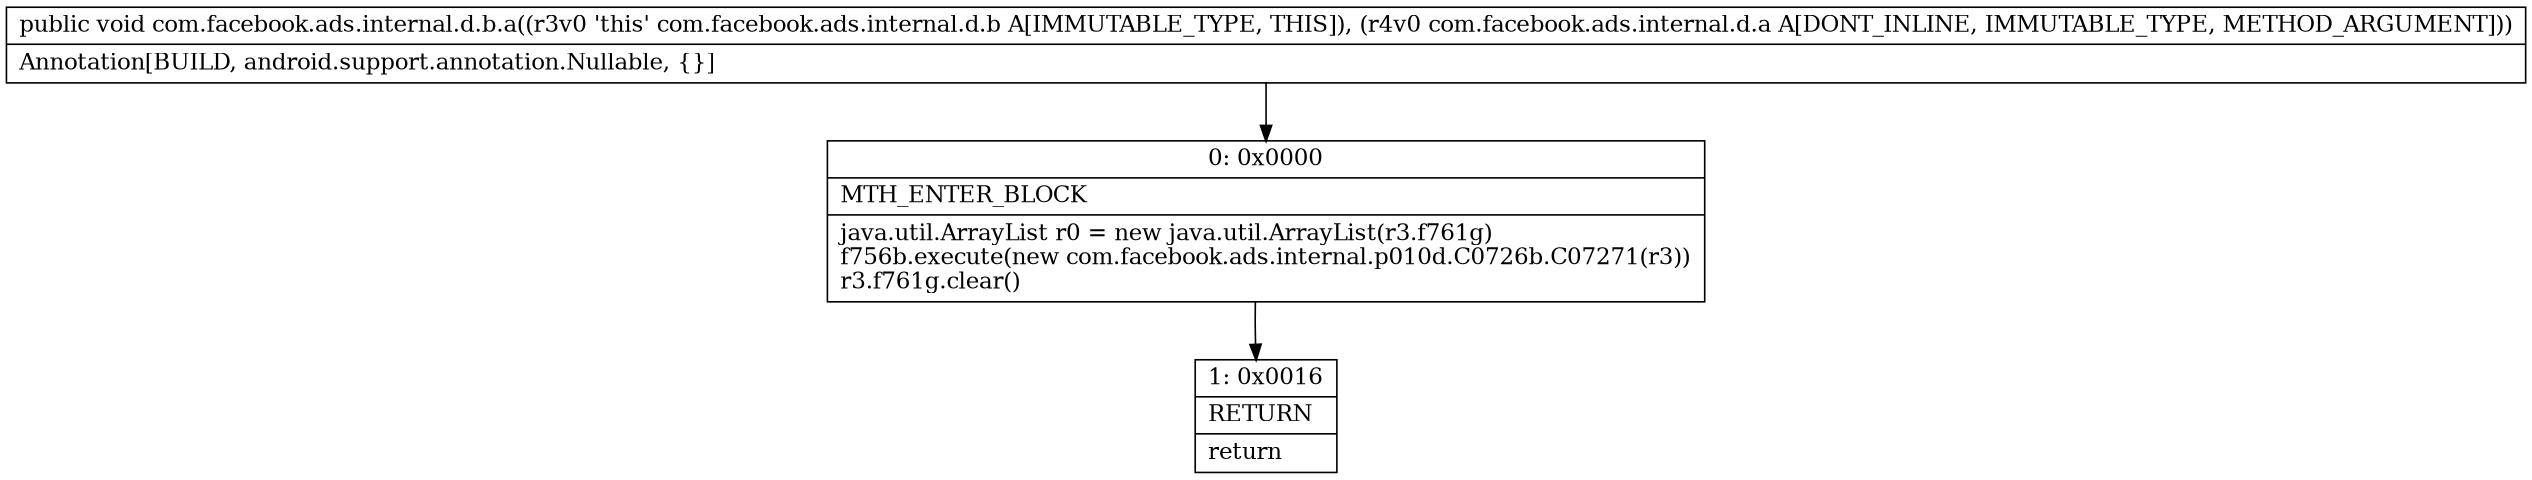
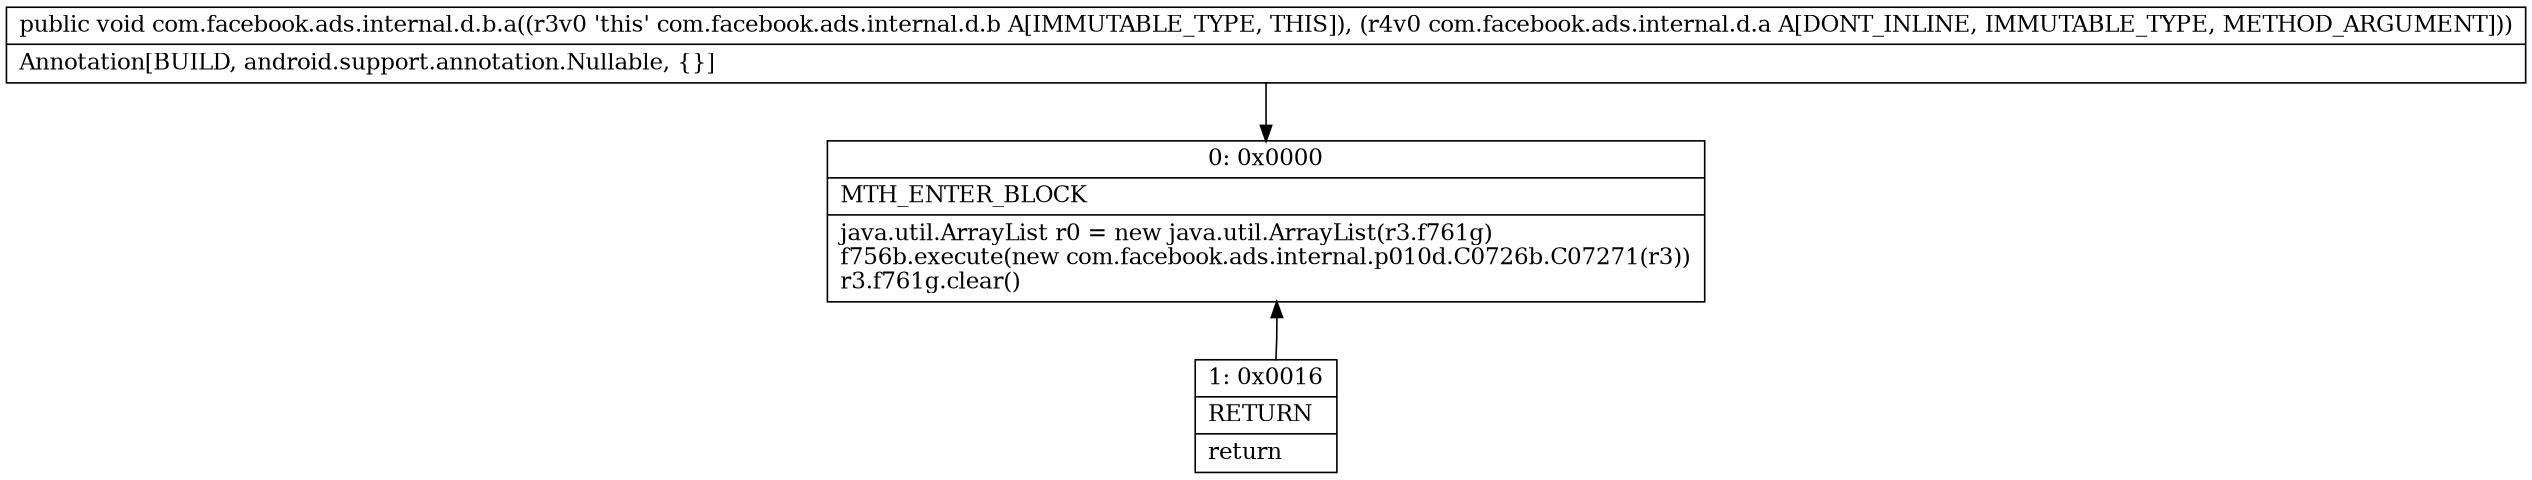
edge "0: 0x0000" -> "1: 0x0016": reversed
